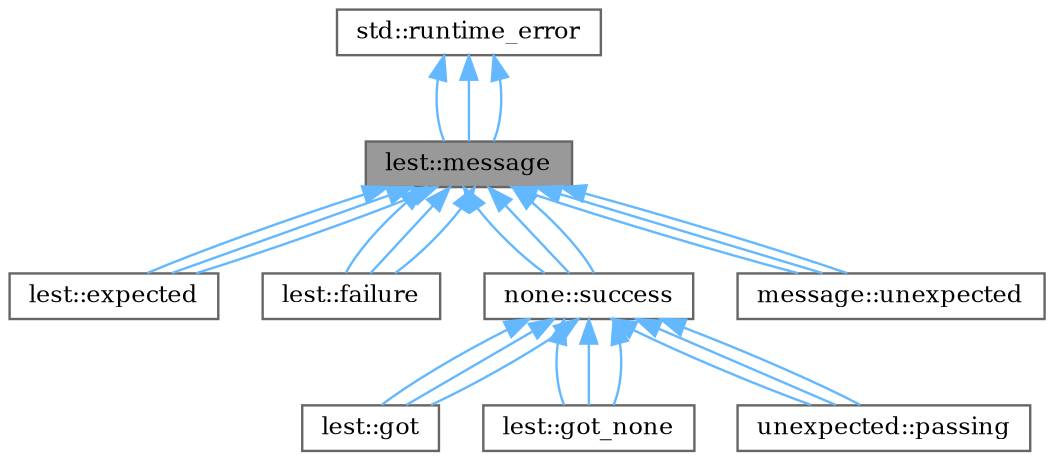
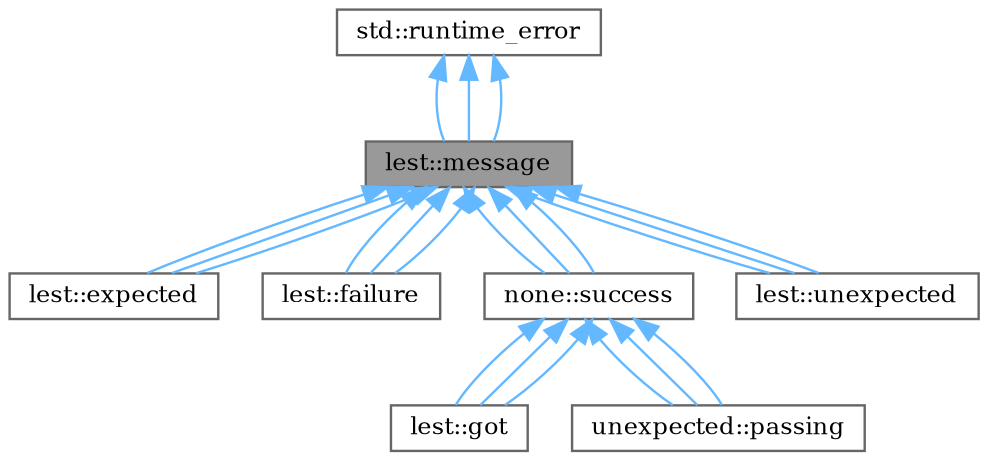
node "message::unexpected": label "message::unexpected" -> "lest::unexpected"
node "lest::got_none": removed
